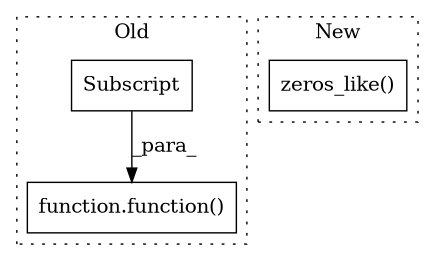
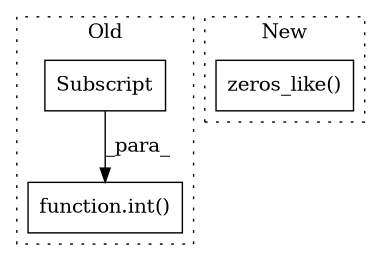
node "function.function()": label "function.function()" -> "function.int()"
